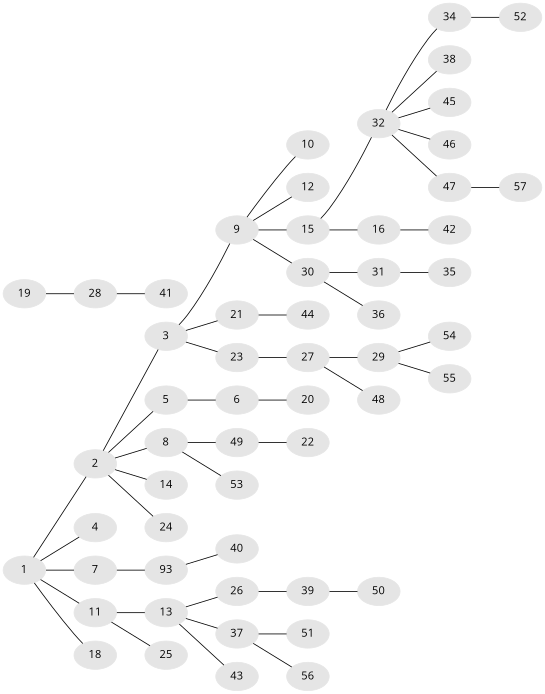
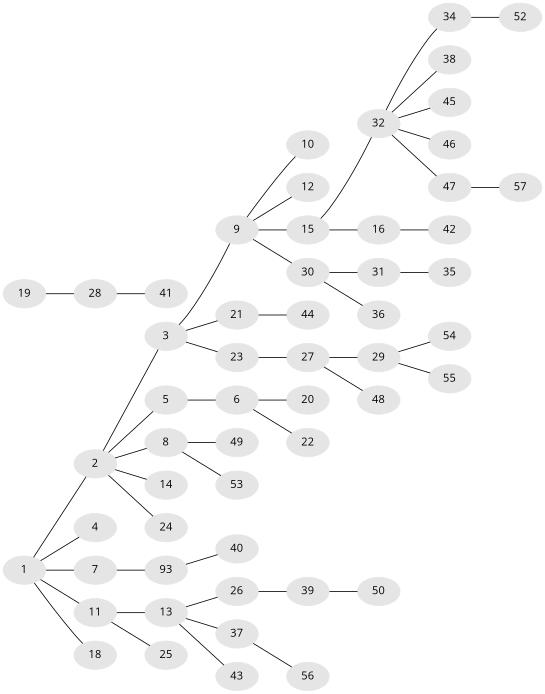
edge "49" -- "22": now "6" -- "22"
node "51": removed
